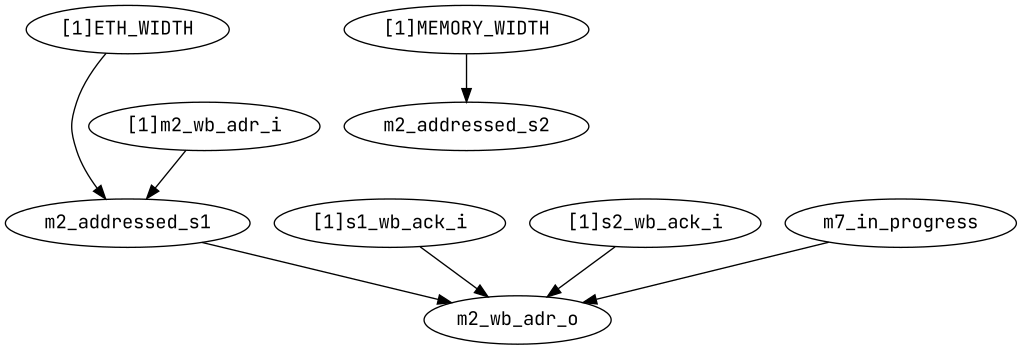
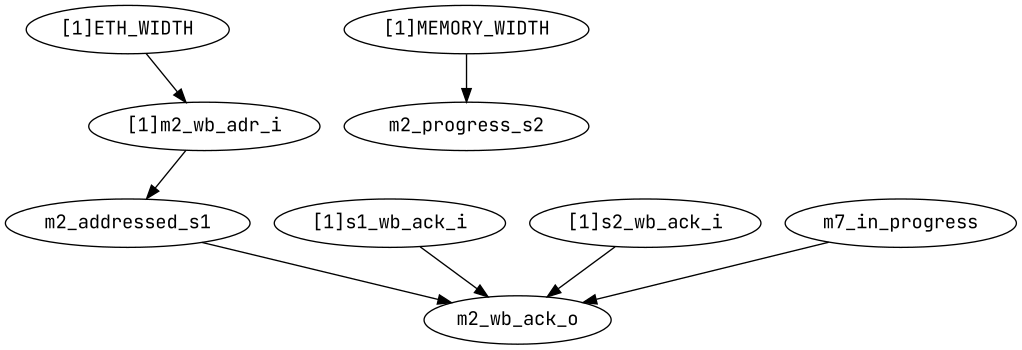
edge "[1]ETH_WIDTH" -> "m2_addressed_s1": now "[1]ETH_WIDTH" -> "[1]m2_wb_adr_i"
node "m2_addressed_s2": label "m2_addressed_s2" -> "m2_progress_s2"
node "m2_wb_adr_o": label "m2_wb_adr_o" -> "m2_wb_ack_o"
